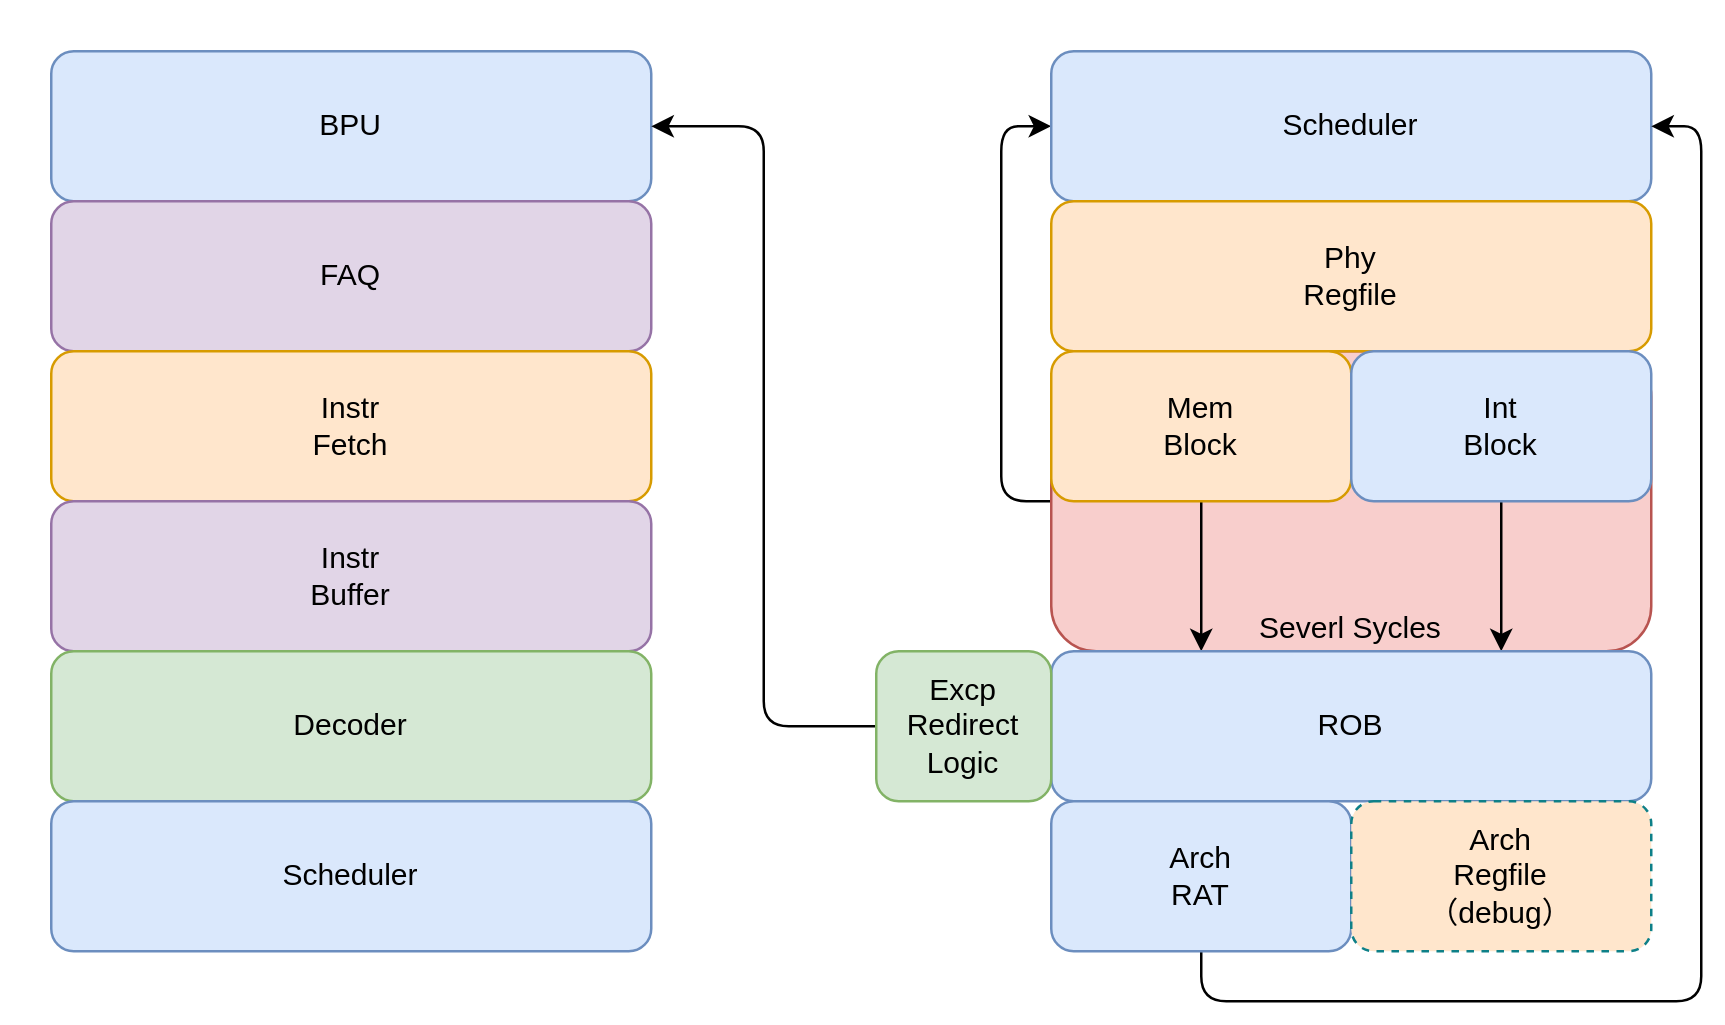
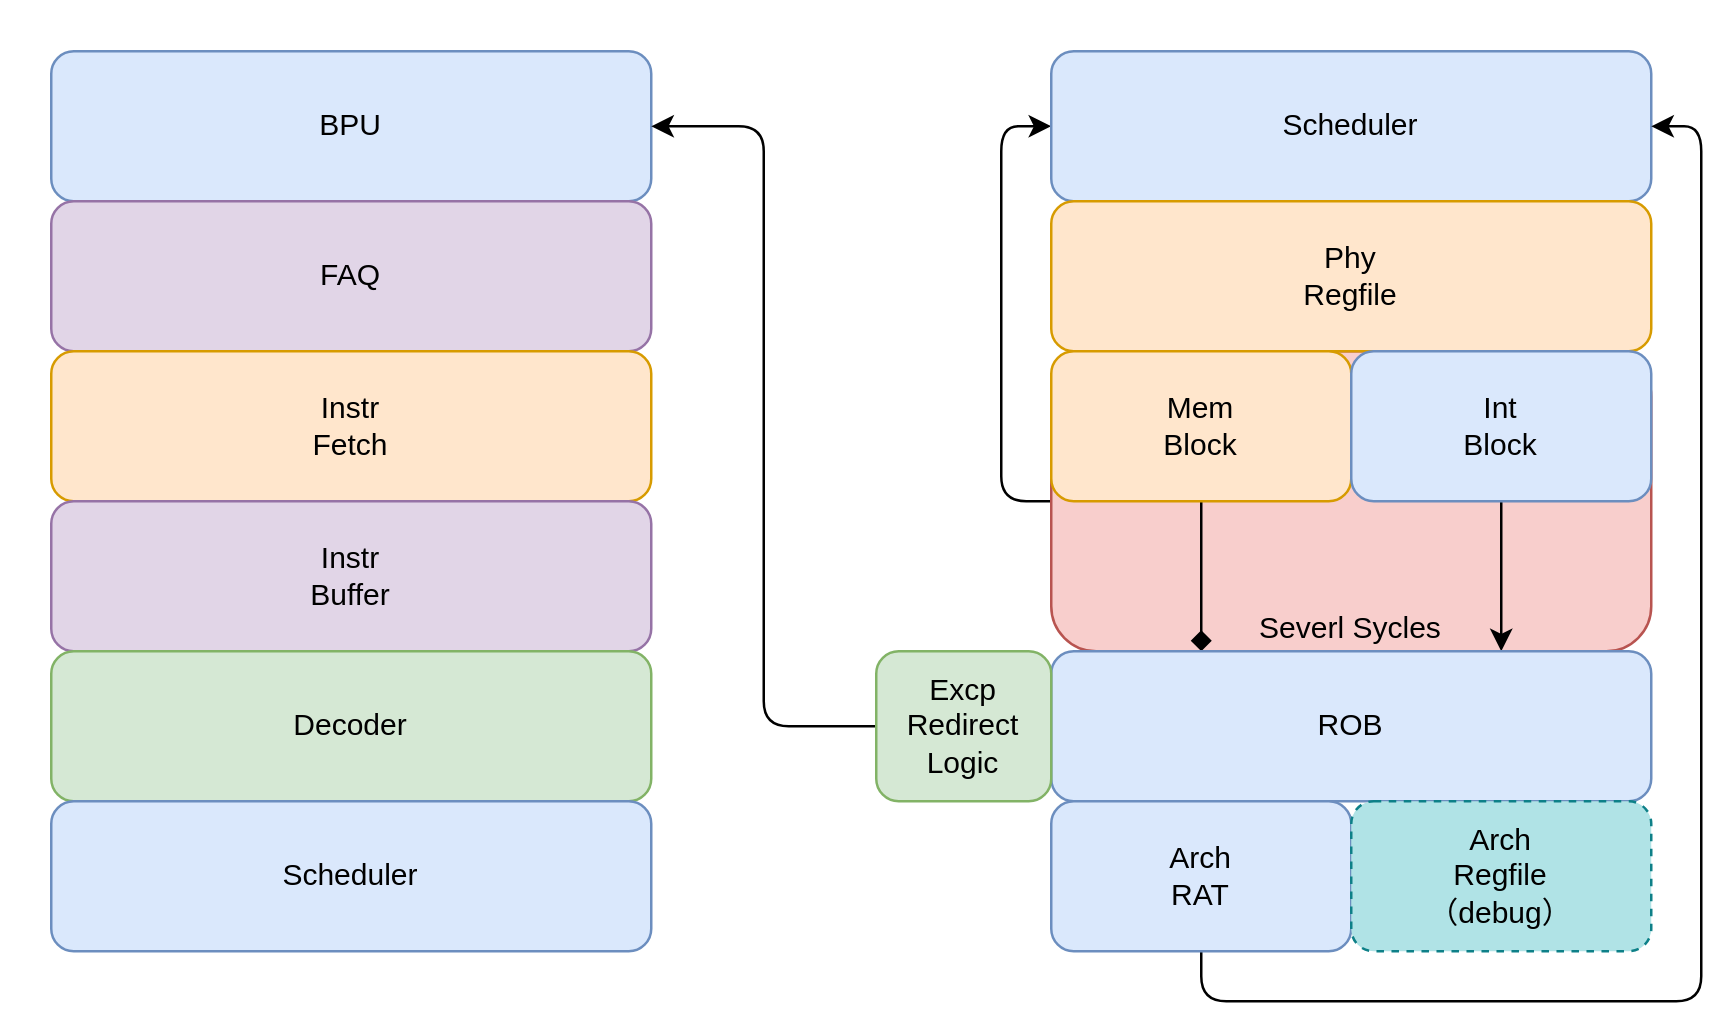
edge "Mem Block" -> "ROB": arrowhead classic -> diamond
node "Arch Regfile （debug）": fillcolor #ffe6cc -> #b0e3e6
